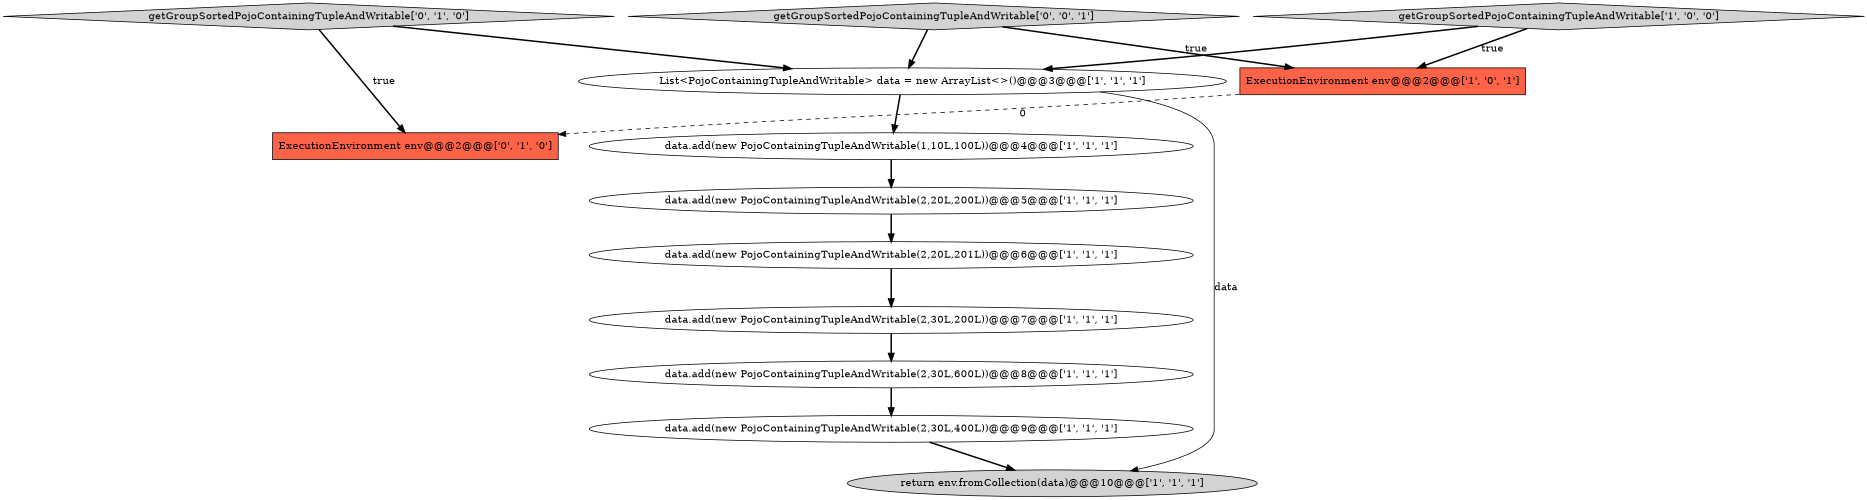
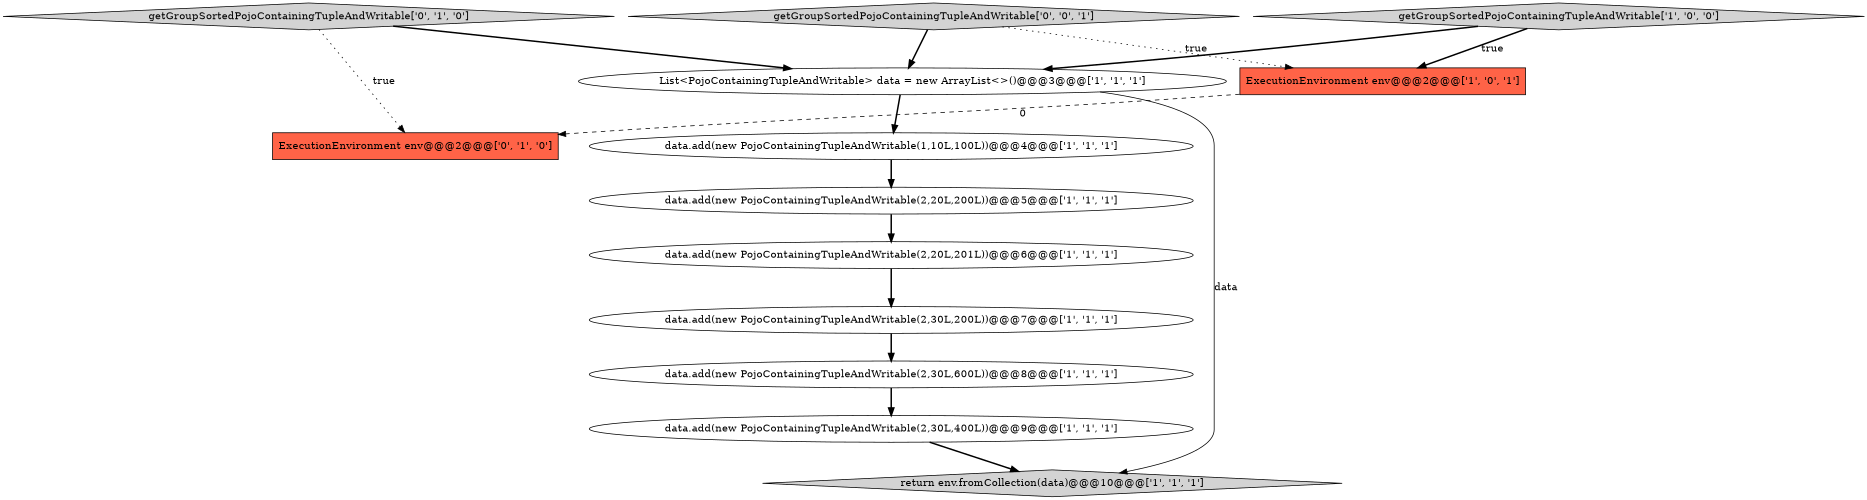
edge "getGroupSortedPojoContainingTupleAndWritable['0', '0', '1']" -> "ExecutionEnvironment env@@@2@@@['1', '0', '1']": style bold -> dotted
edge "getGroupSortedPojoContainingTupleAndWritable['0', '1', '0']" -> "ExecutionEnvironment env@@@2@@@['0', '1', '0']": style bold -> dotted
node "return env.fromCollection(data)@@@10@@@['1', '1', '1']": shape ellipse -> diamond
